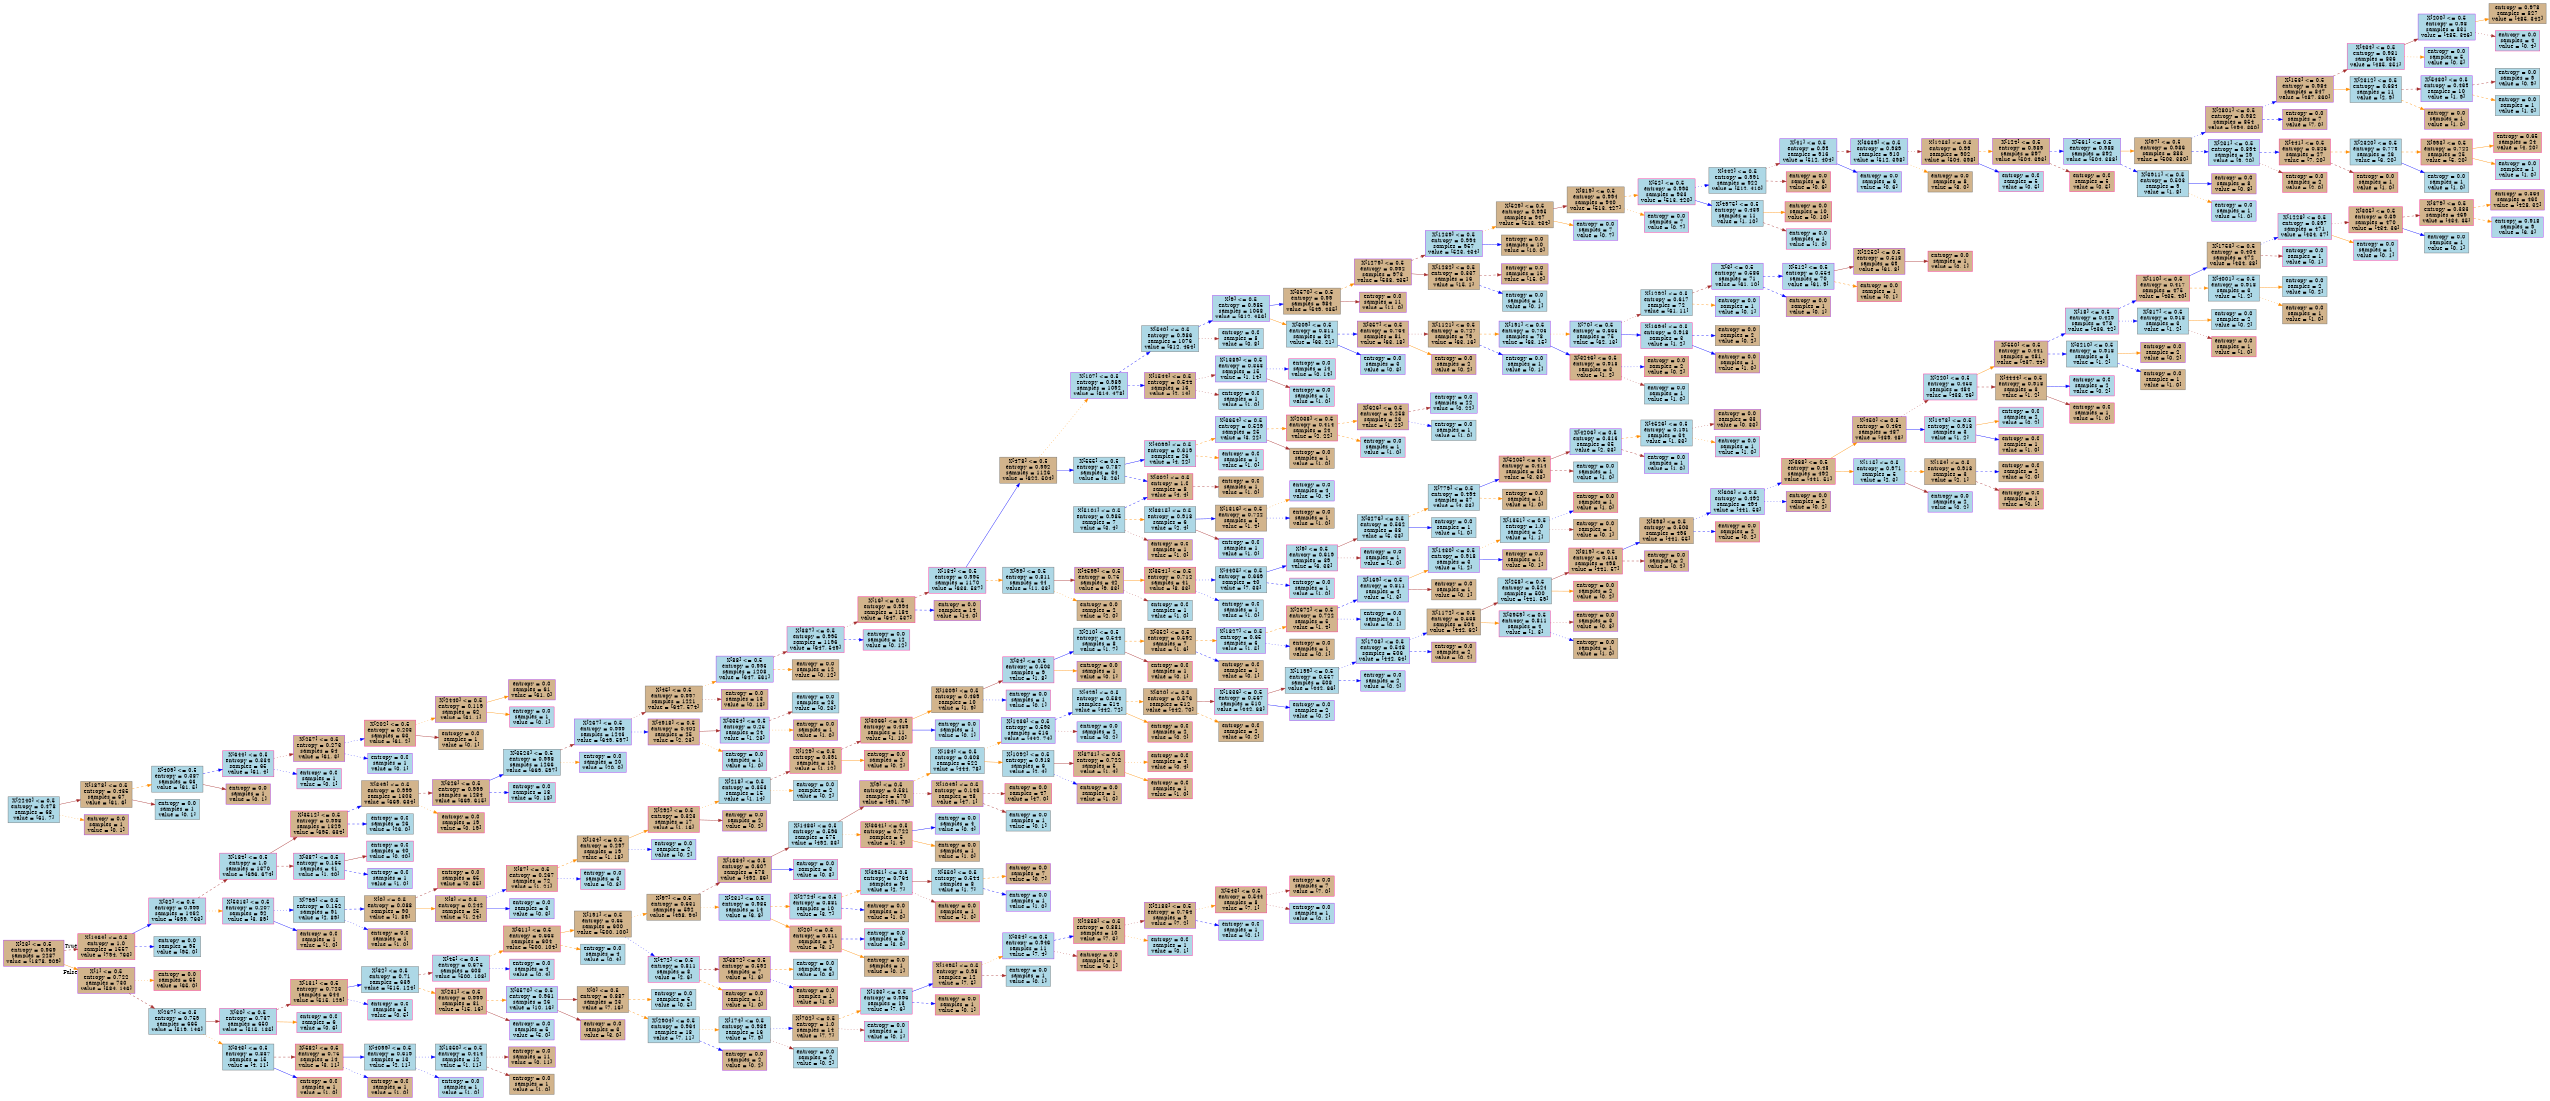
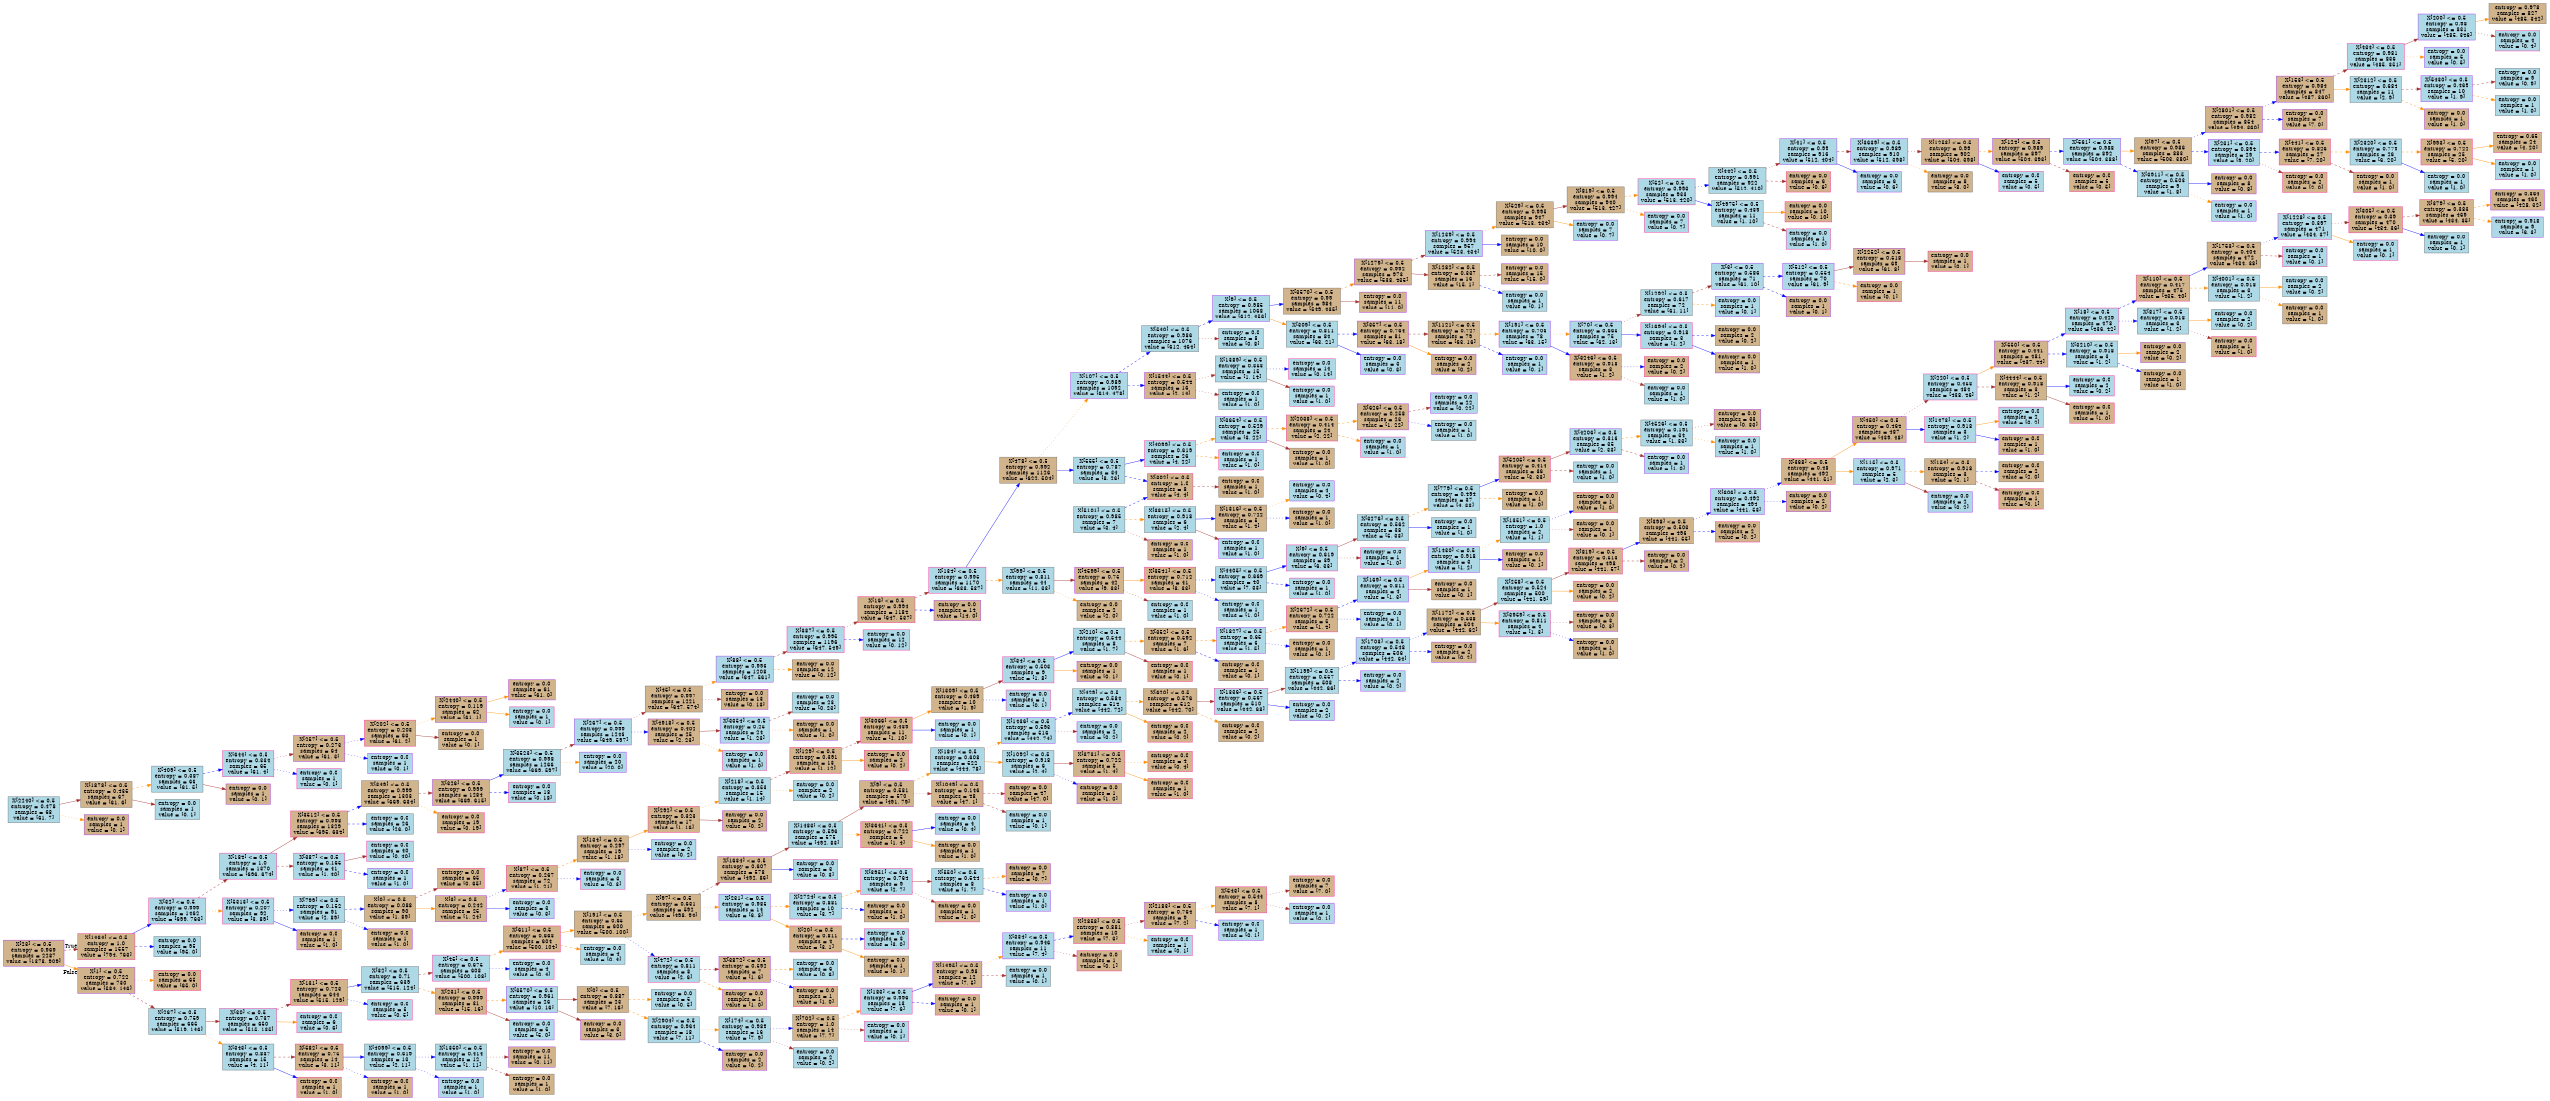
edge "X[357] <= 0.5 entropy = 0.764 samples = 81 value = [63, 18]" -> "X[1121] <= 0.5 entropy = 0.727 samples = 79 value = [63, 16]": style dotted -> dashed
node "X[1389] <= 0.5 entropy = 0.353 samples = 15 value = [1, 14]": color purple -> gray40
